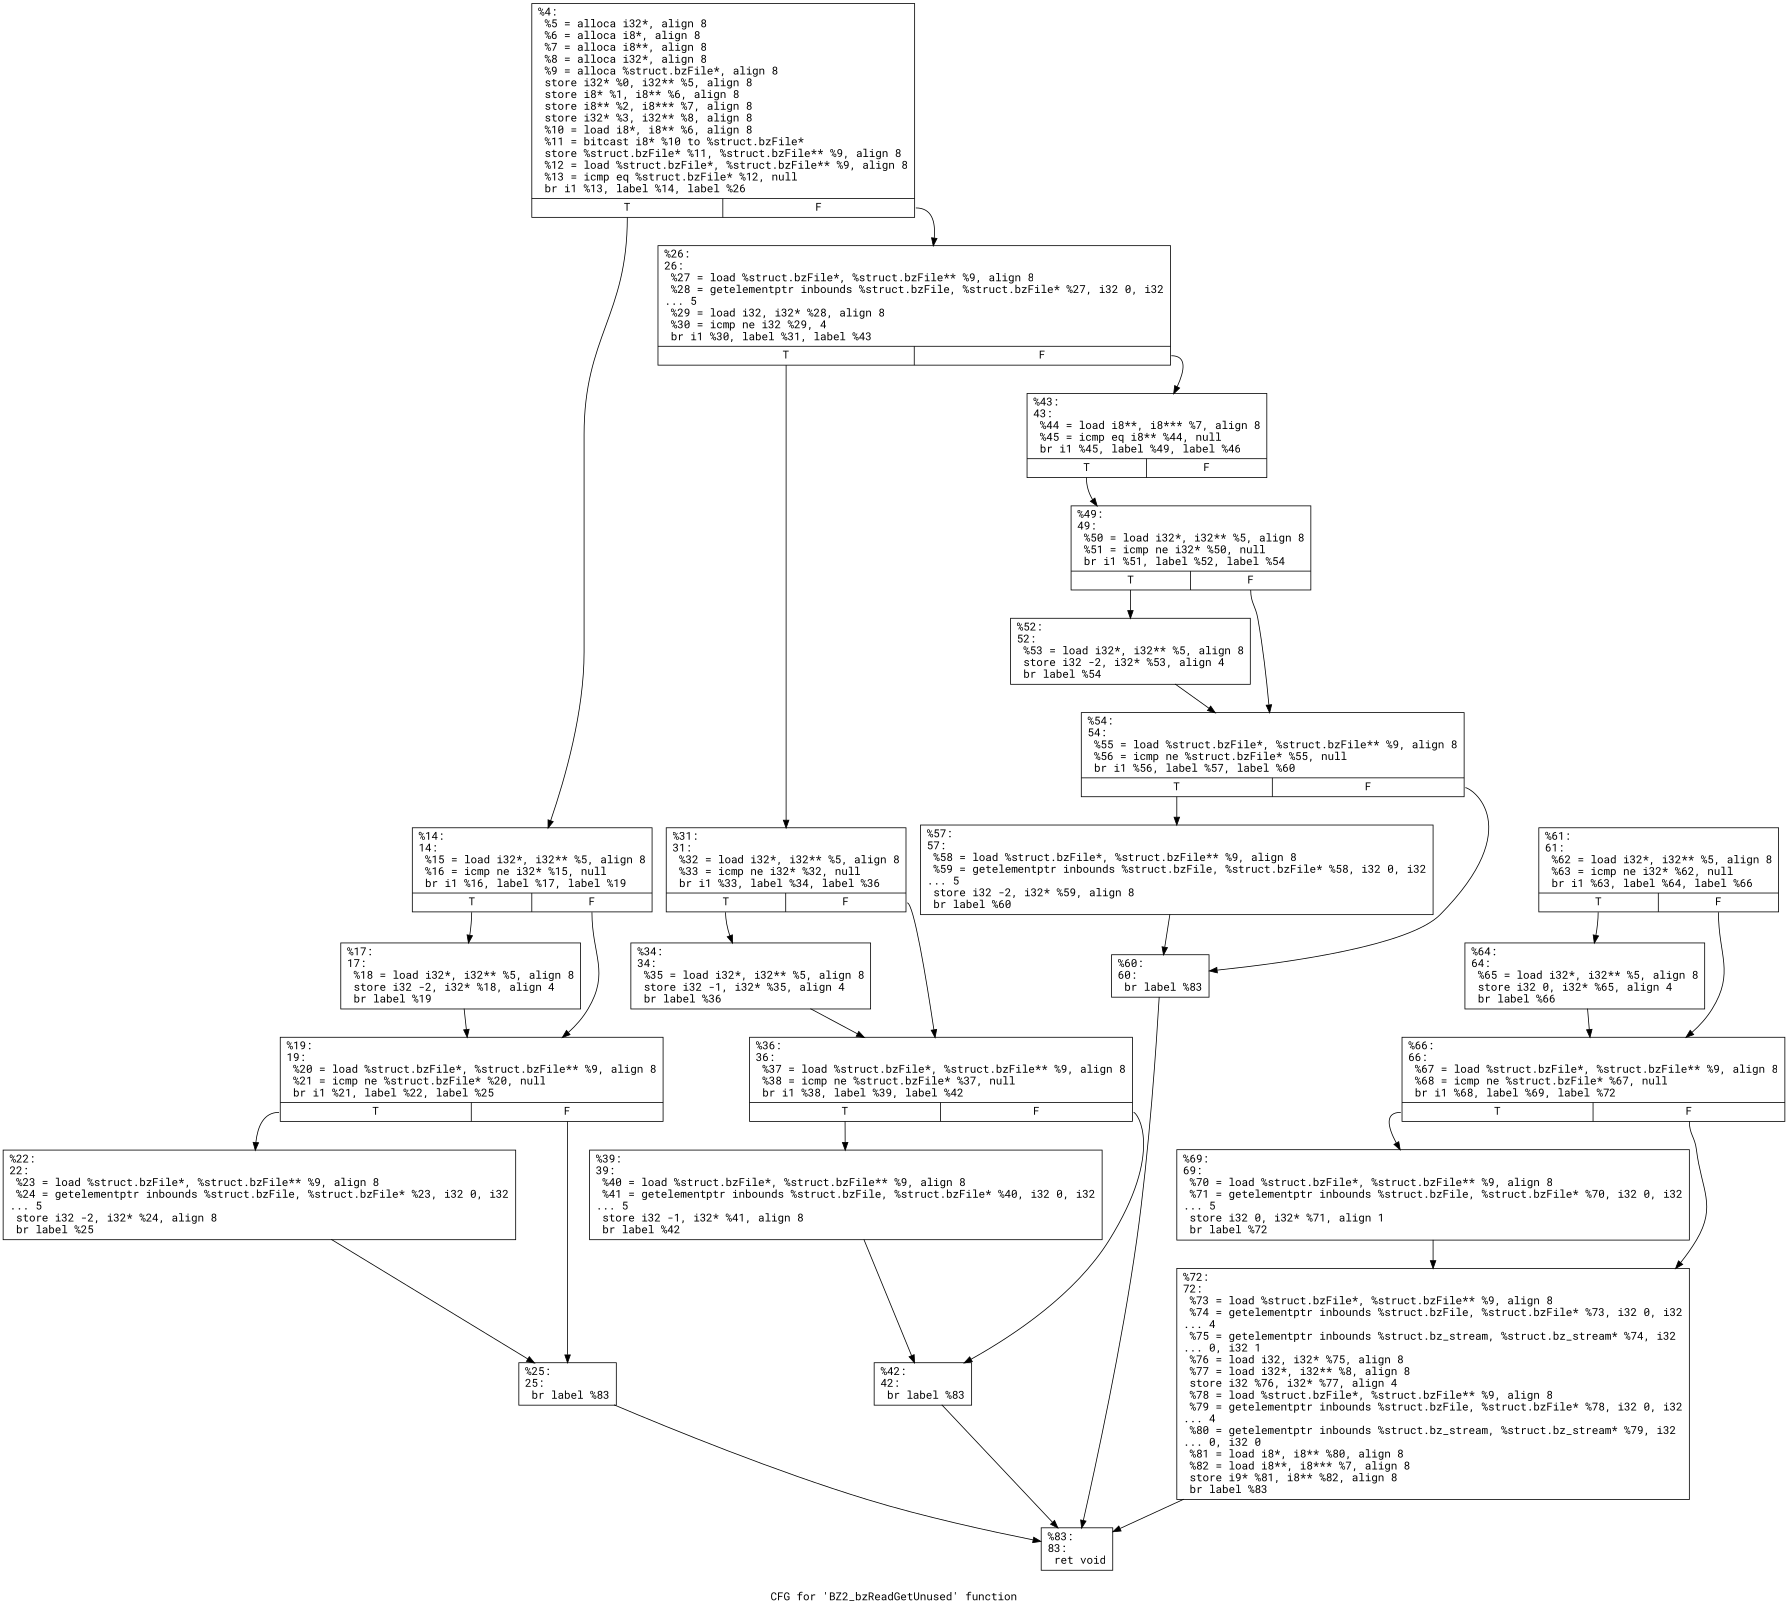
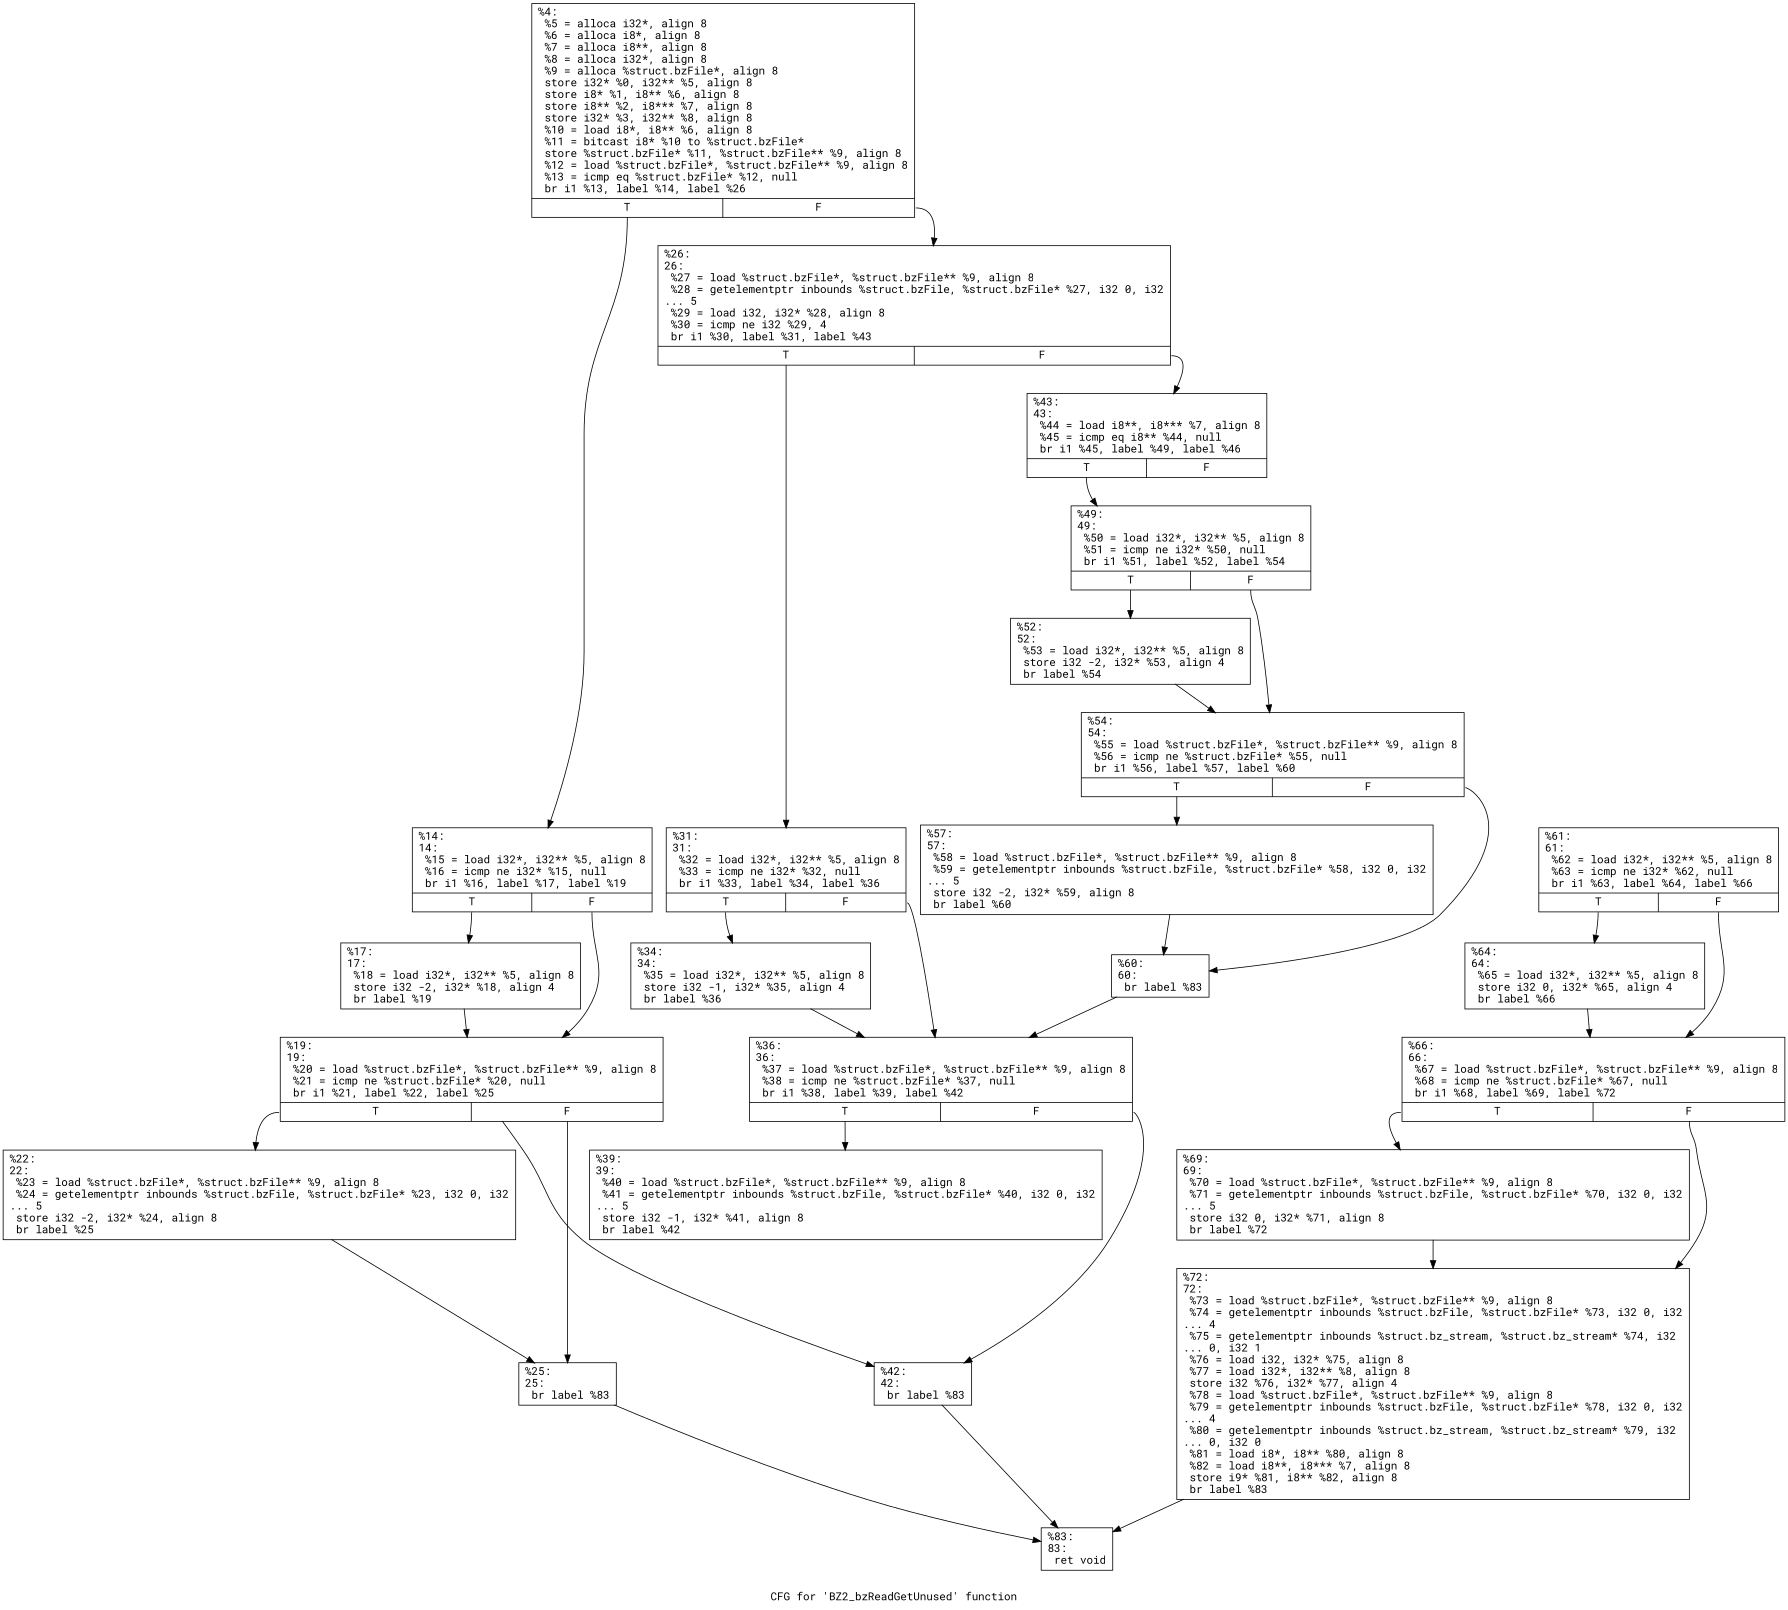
node "%69:": text "store i32 0, i32* %71, align 1" -> "store i32 0, i32* %71, align 8"
edge "%60:" -> "%83:": now "%60:" -> "%36:"
edge "%39:" -> "%42:": now "%19:" -> "%42:"
